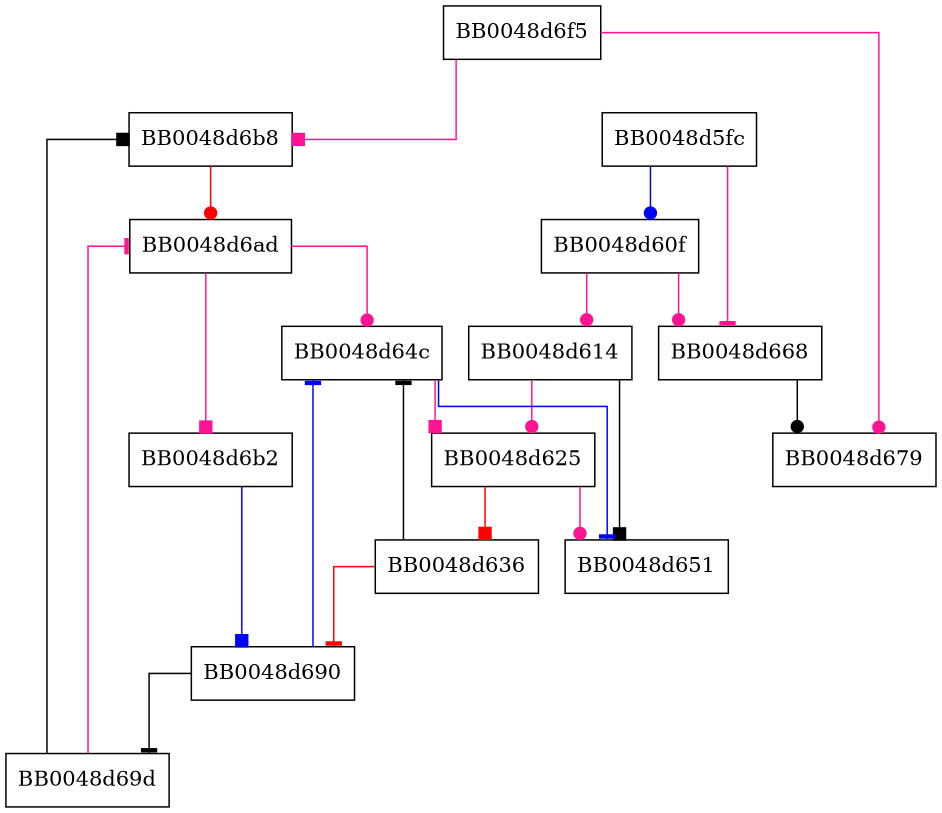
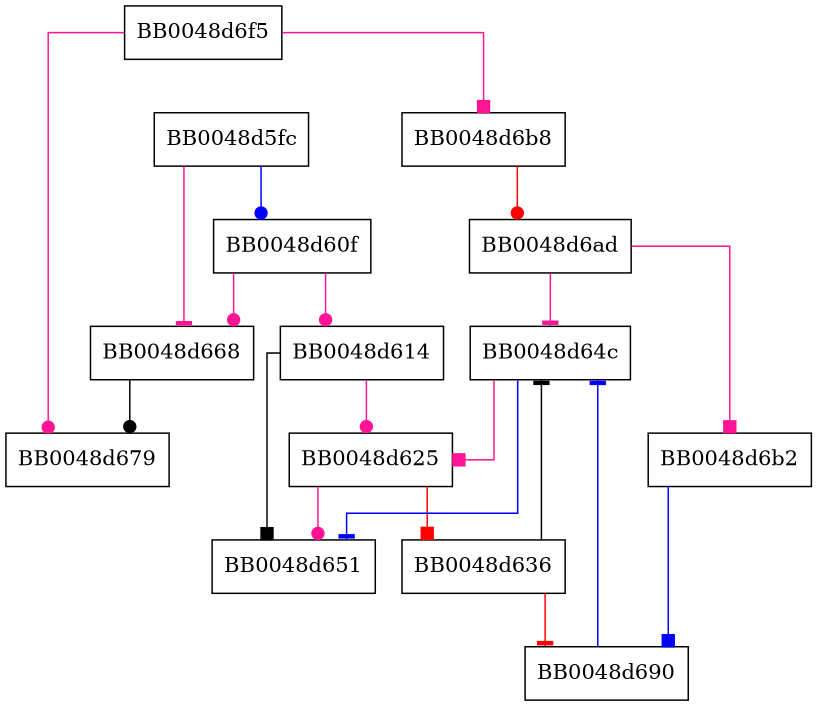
edge "BB0048d6ad" -> "BB0048d64c": arrowhead dot -> tee
node "BB0048d69d": removed
